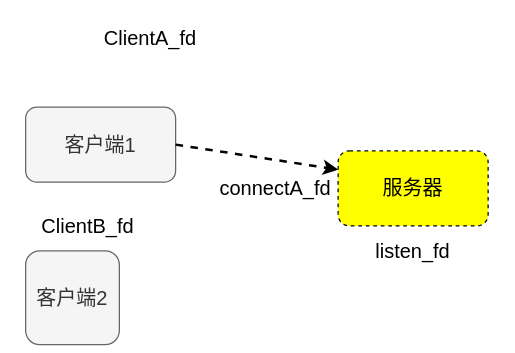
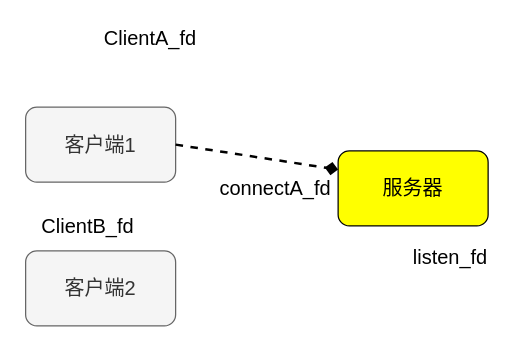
edge "客户端1" -> "服务器": arrowhead classic -> diamond
node "服务器": style dashed -> solid
node "listen_fd": moved (413, 251) -> (451, 257)
node "客户端2": size 94x94 -> 150x75
